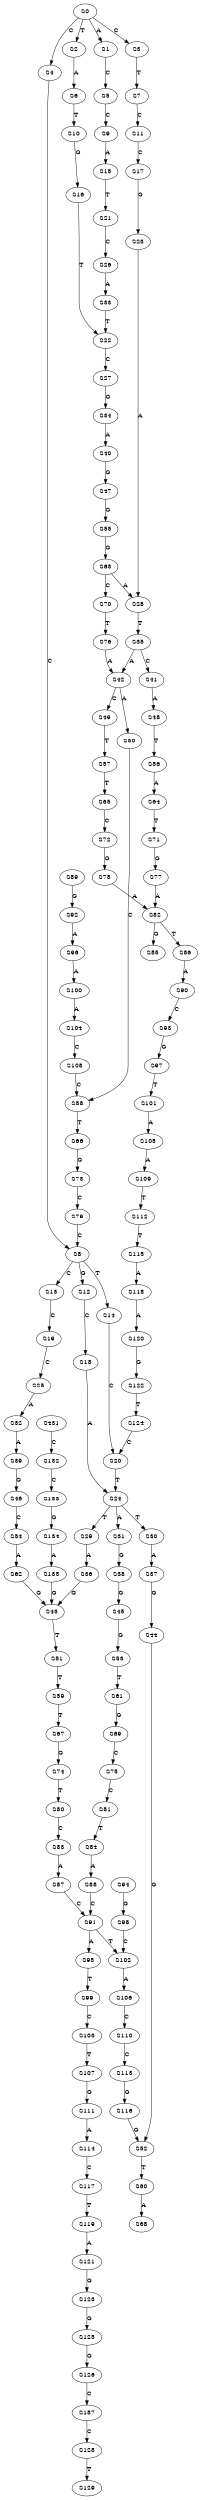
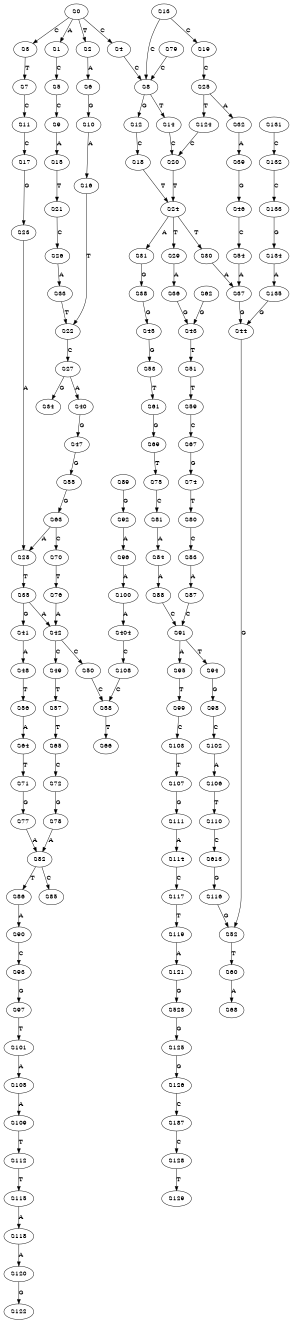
edge "S6" -> "S10": label "T" -> "G"
edge "S10" -> "S16": label "G" -> "A"
edge "S34" -> "S40": now "S27" -> "S40"
edge "S35" -> "S41": label "C" -> "G"
edge "S42" -> "S50": label "A" -> "C"
edge "S82" -> "S85": label "G" -> "C"
node "S104": label "S104" -> "S404"
node "S73": removed
edge "S8" -> "S13": reversed
edge "S122" -> "S124": now "S25" -> "S124"
node "S431": label "S431" -> "S131"
edge "S18" -> "S24": label "A" -> "T"
edge "S54" -> "S62": now "S54" -> "S37"
edge "S135" -> "S43": now "S135" -> "S44"
edge "S59" -> "S67": label "T" -> "C"
edge "S69" -> "S75": label "C" -> "T"
edge "S81" -> "S84": label "T" -> "A"
edge "S91" -> "S102": now "S91" -> "S94"
edge "S106" -> "S110": label "C" -> "T"
node "S113": label "S113" -> "S613"
node "S123": label "S123" -> "S523"
